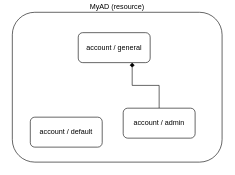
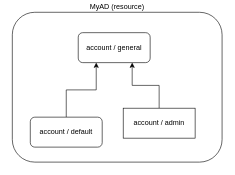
edge "account / admin" -> "account / general": arrowhead diamond -> classic
edge "account / default" -> "account / general": added
node "account / admin": shape rounded rectangle -> rectangle
